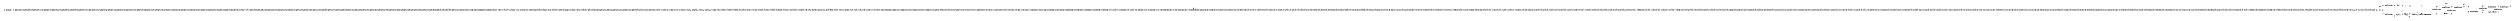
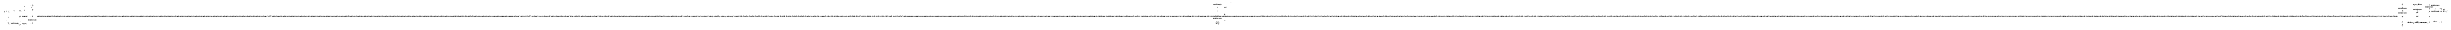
node "N15 7": removed
